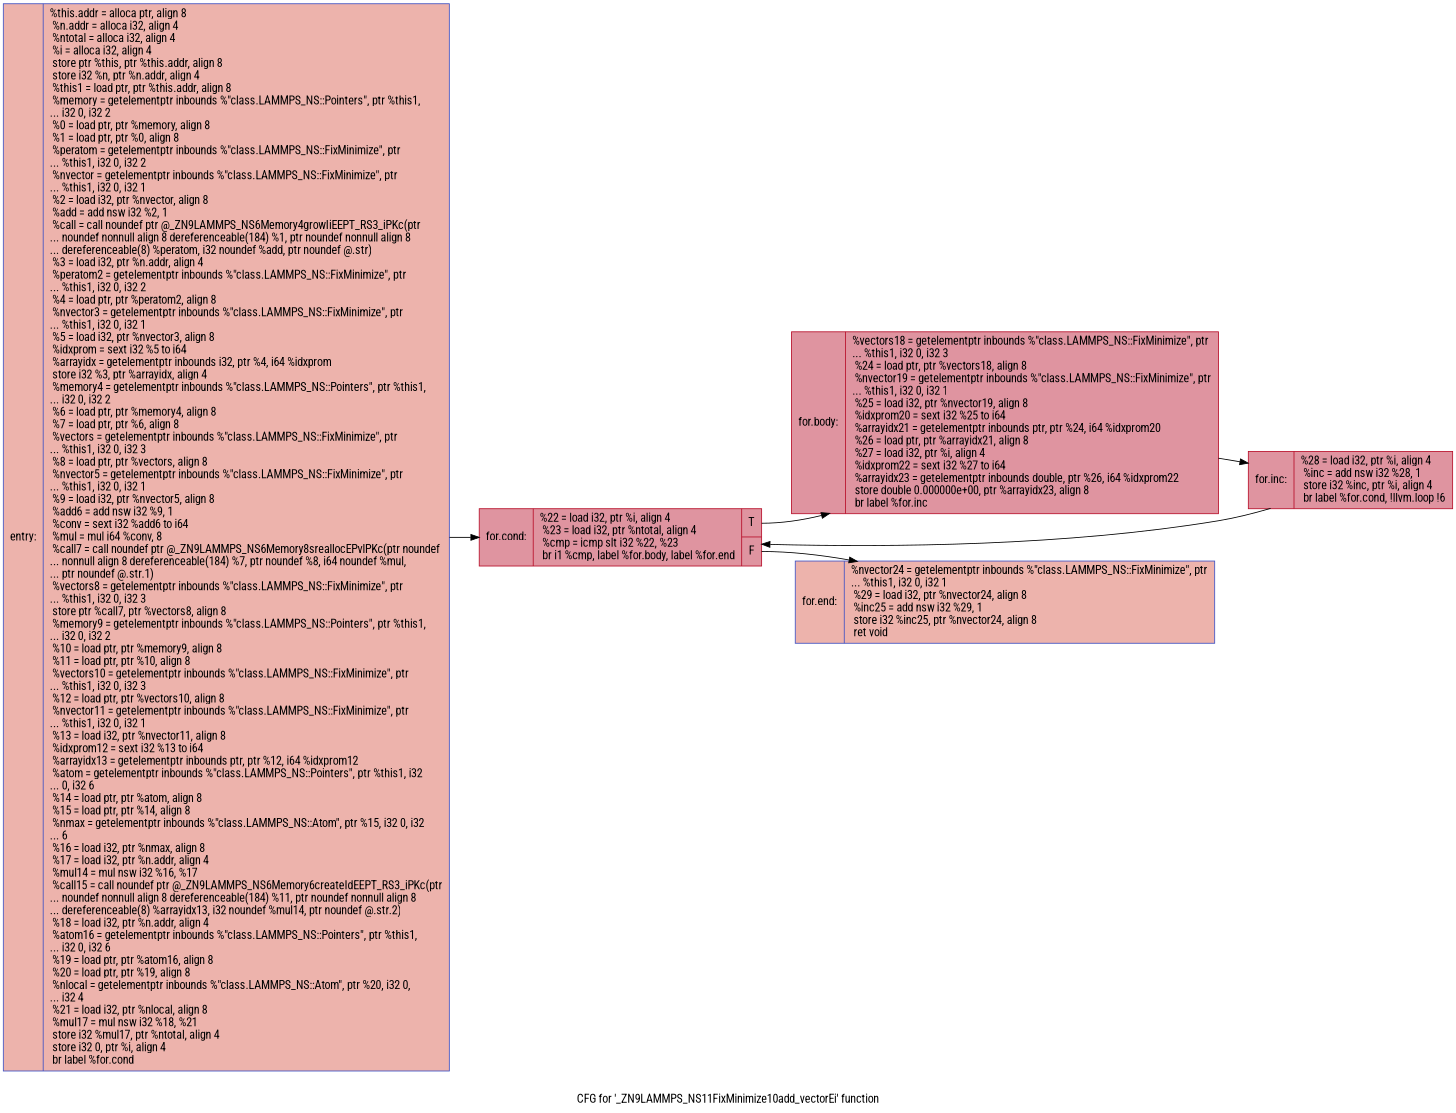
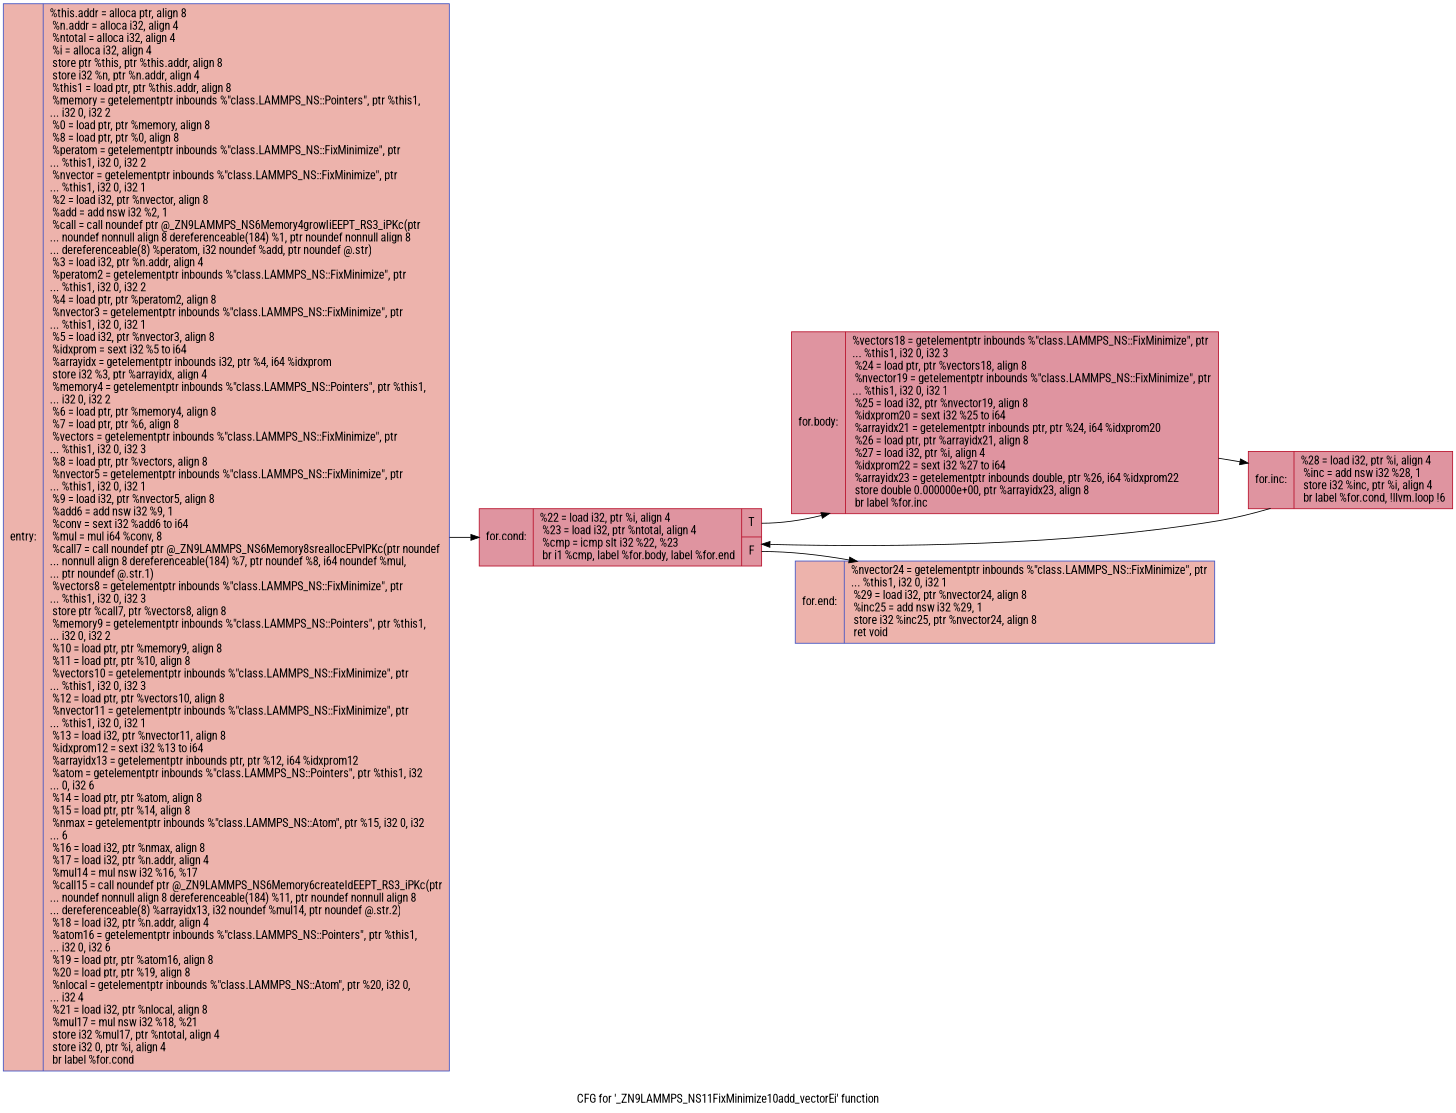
node "entry:": text "%1 = load ptr, ptr %0, align 8" -> "%8 = load ptr, ptr %0, align 8"
